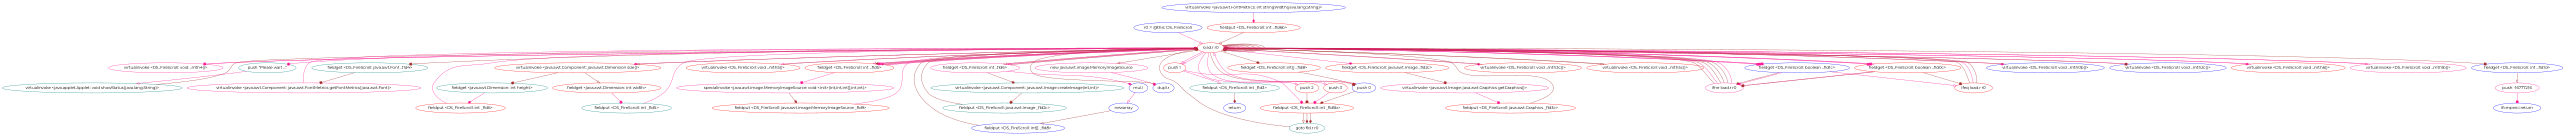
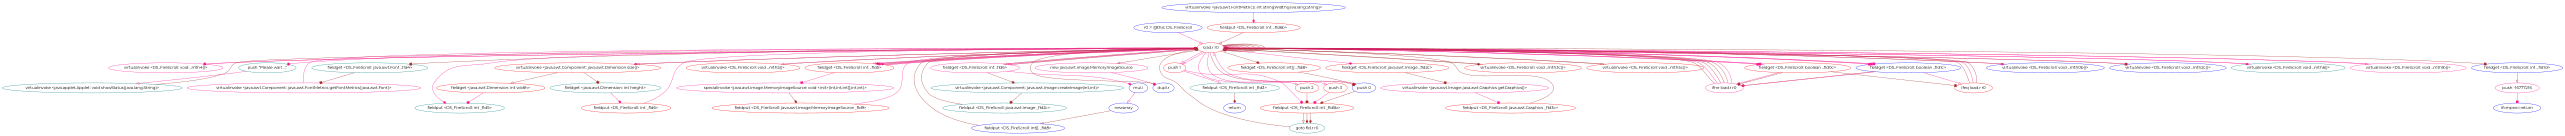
edge "fieldput <DS_FireScroll: int _fld5>" -> "load.r r0": reversed
edge "load.r r0" -> "virtualinvoke <DS_FireScroll: void _mth3c()>": color deeppink -> brown
node "virtualinvoke <DS_FireScroll: void _mth6()>": color red -> teal
